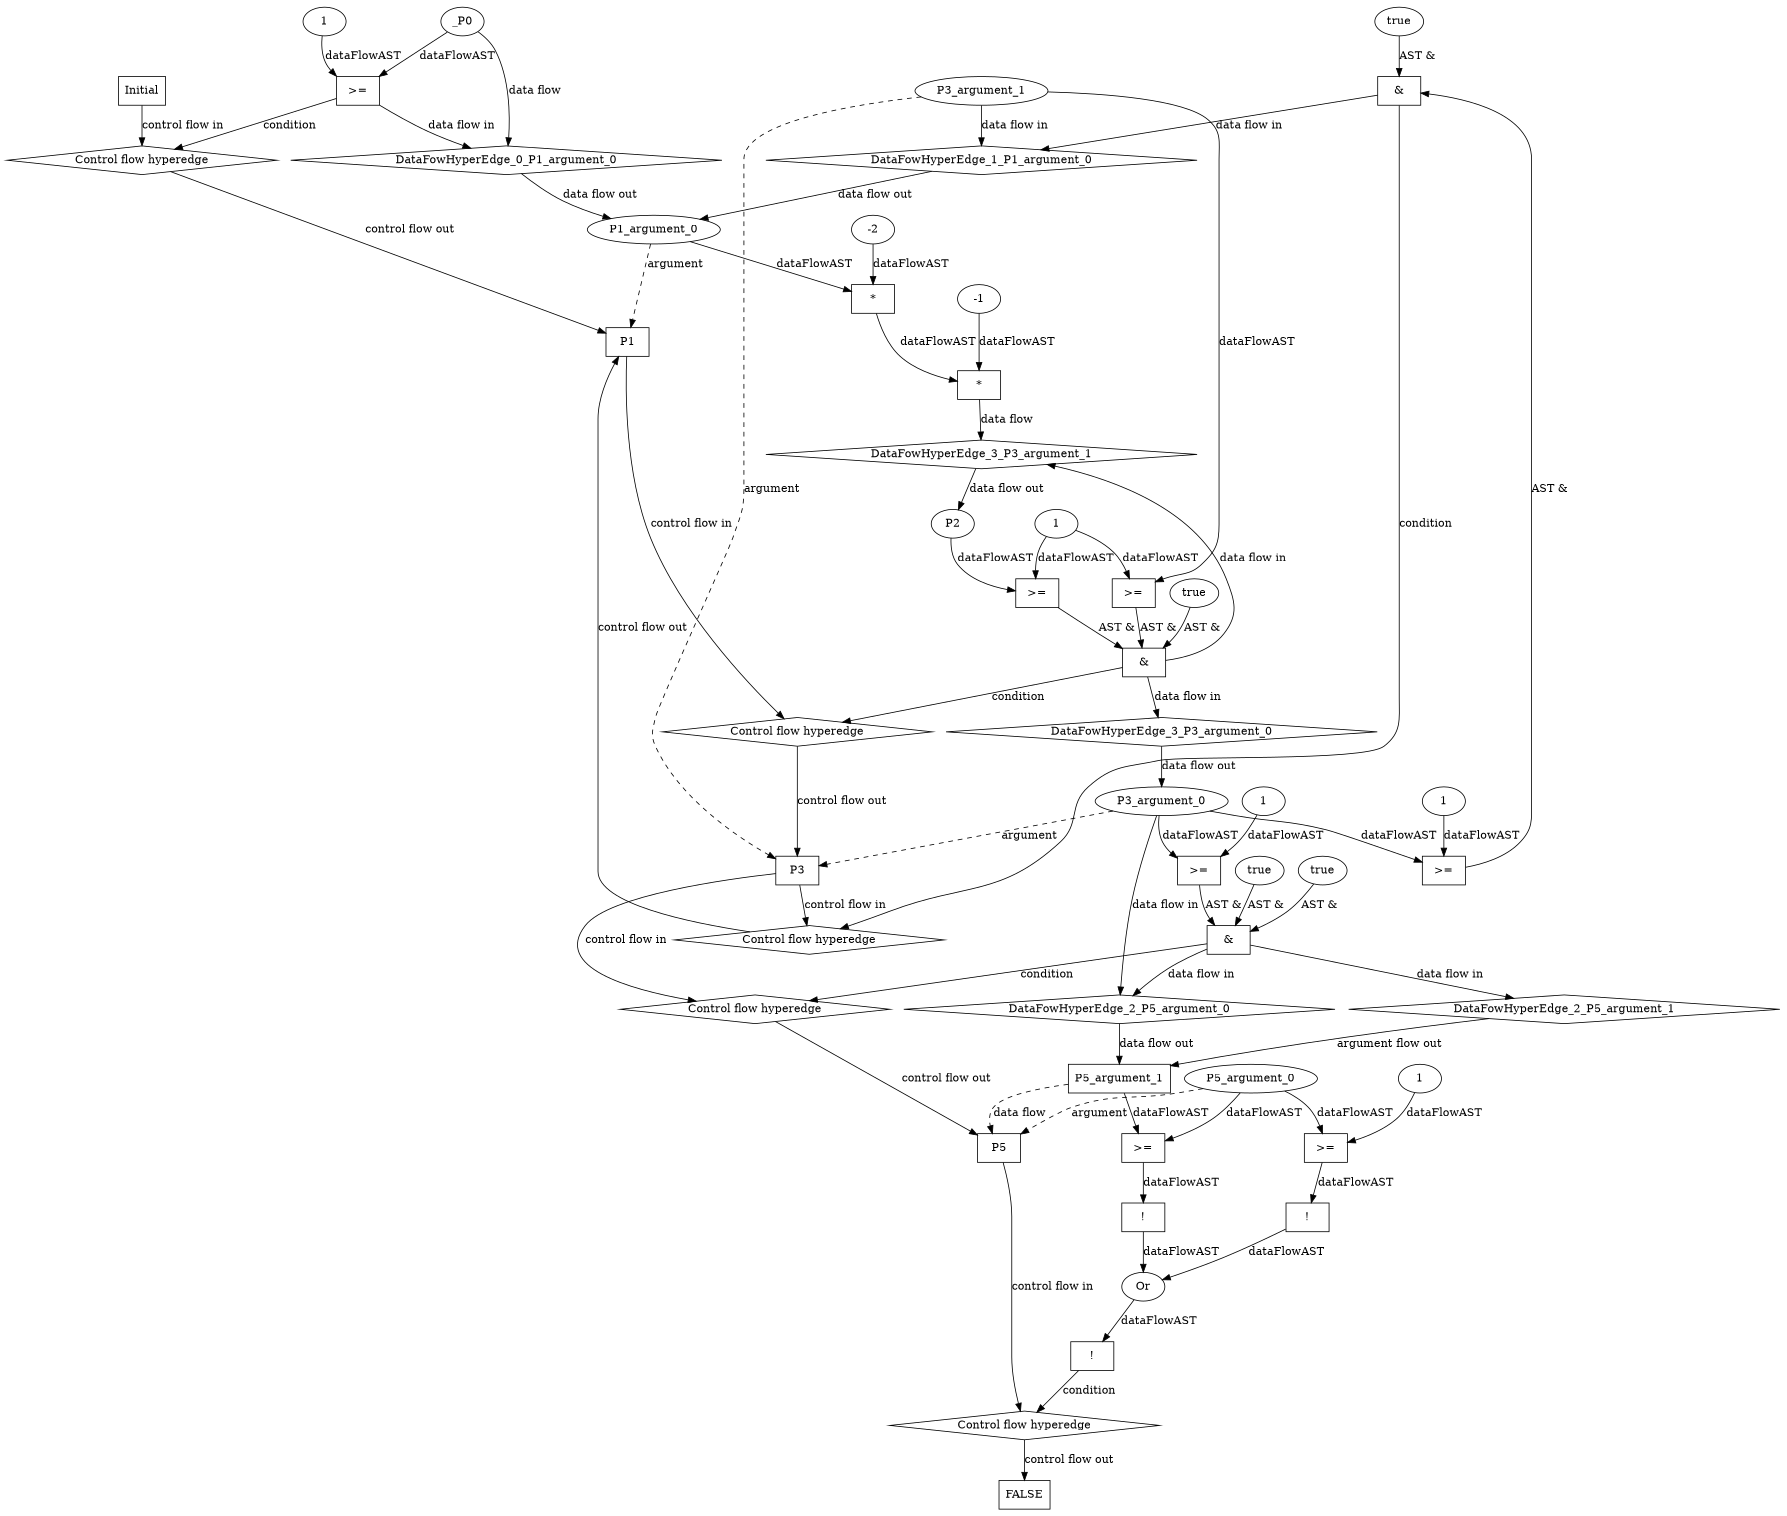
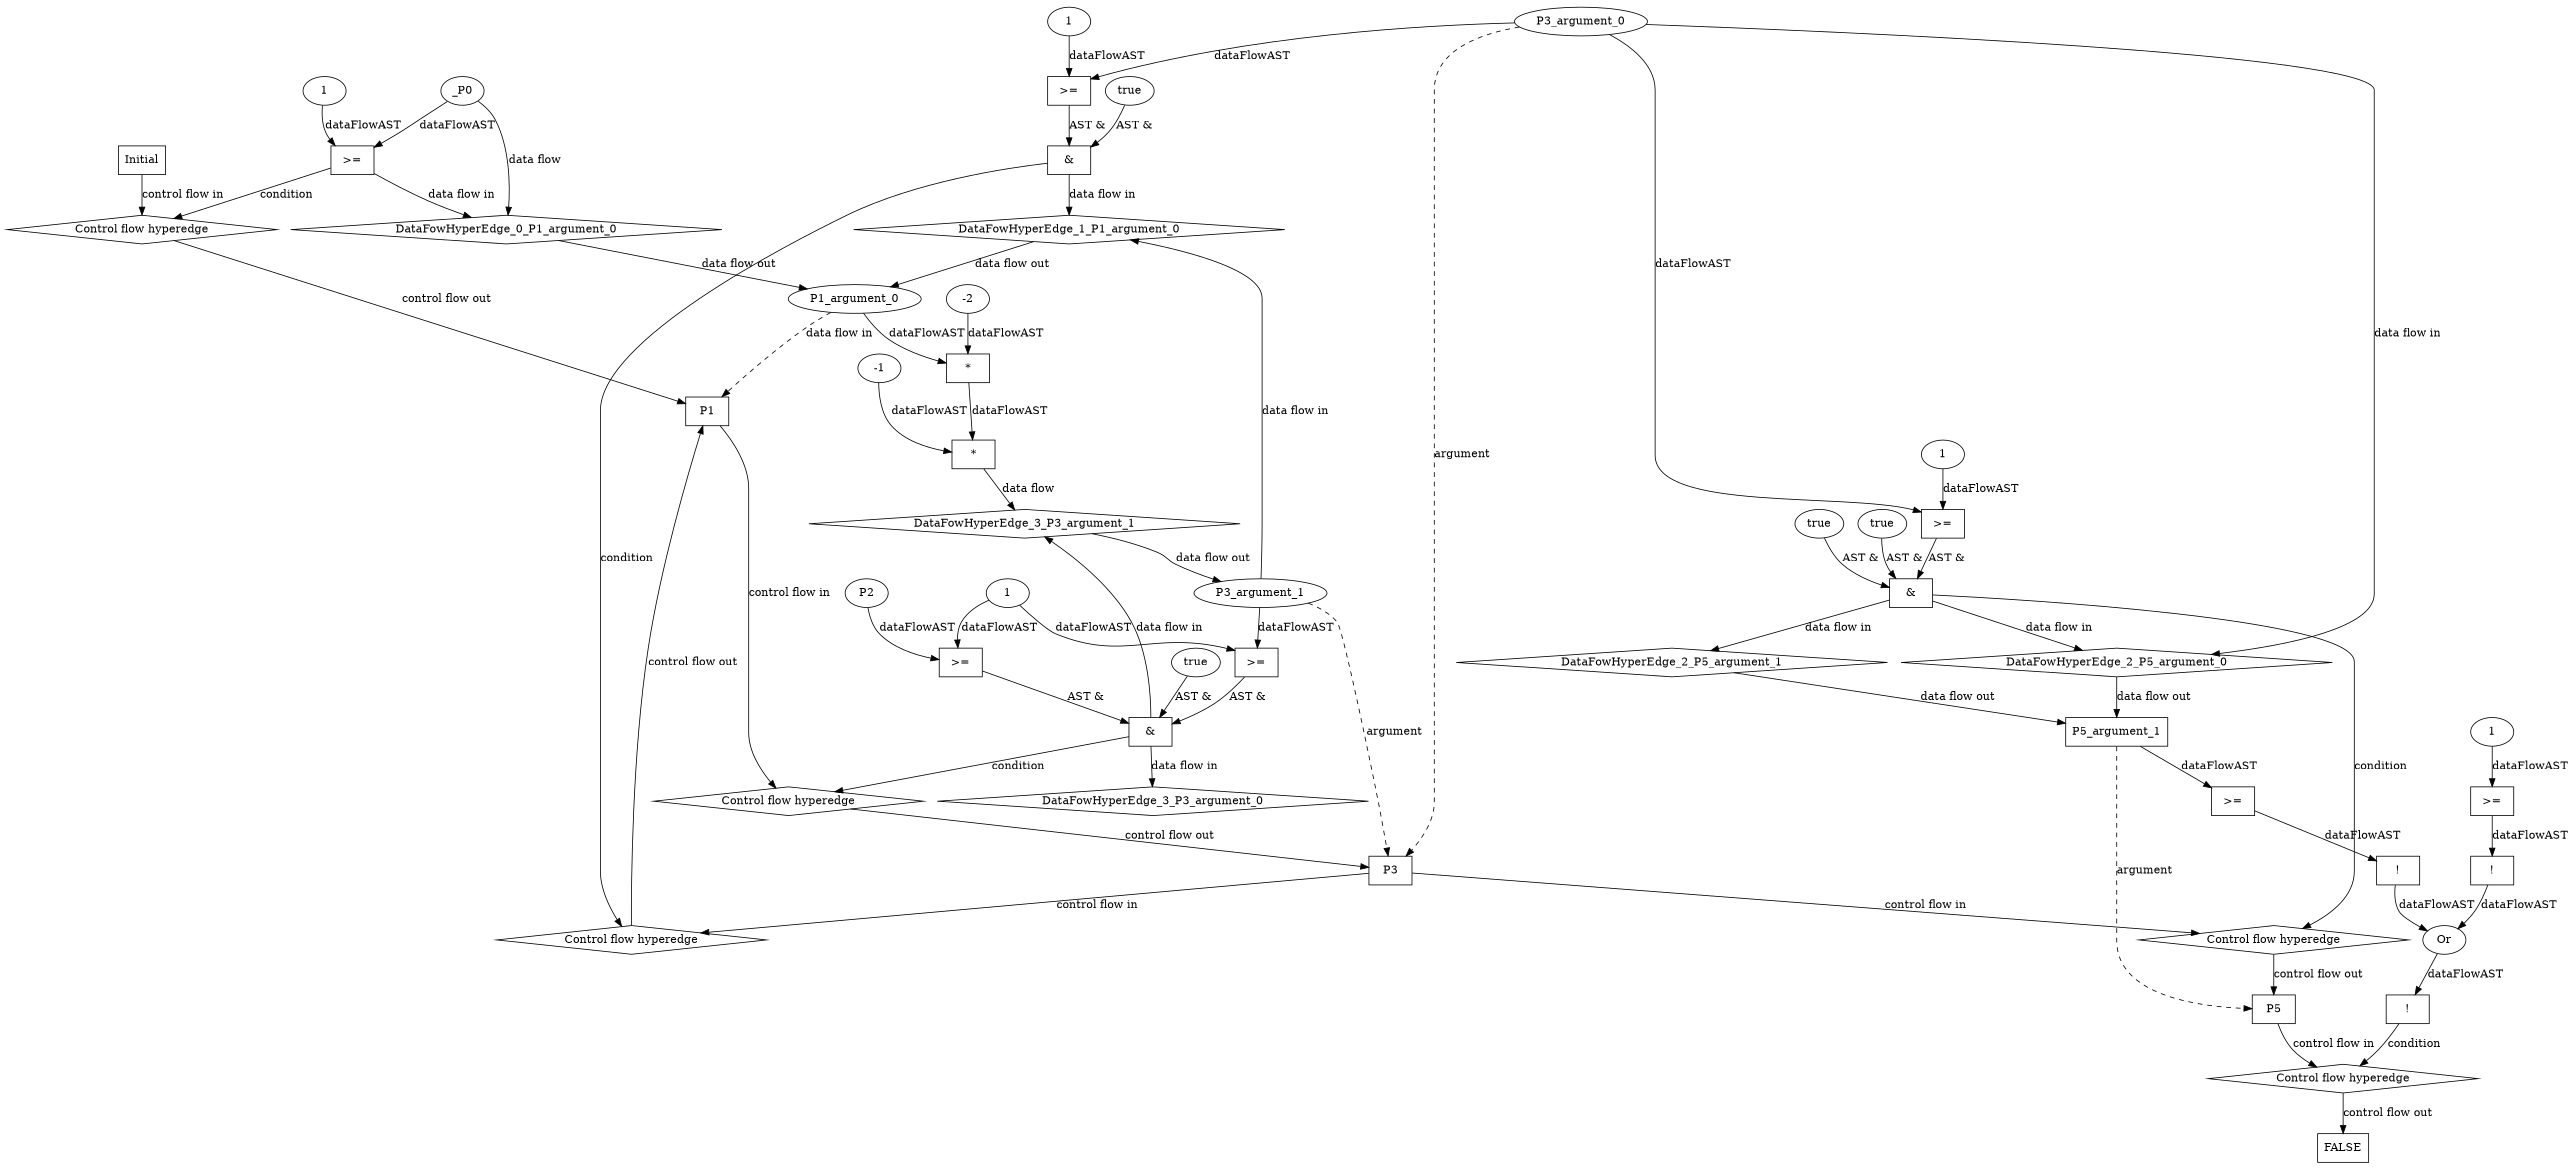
edge "P1_argument_0" -> "P1": label "argument" -> "data flow in"
edge "DataFowHyperEdge_3_P3_argument_1" -> "P2": now "DataFowHyperEdge_3_P3_argument_1" -> "P3_argument_1"
edge "DataFowHyperEdge_3_P3_argument_0" -> "P3_argument_0": removed, label "data flow out"
edge "DataFowHyperEdge_2_P5_argument_1" -> "P5_argument_1": label "argument flow out" -> "data flow out"
node "P5_argument_0": removed
edge "P5_argument_1" -> "P5": label "data flow" -> "argument"
